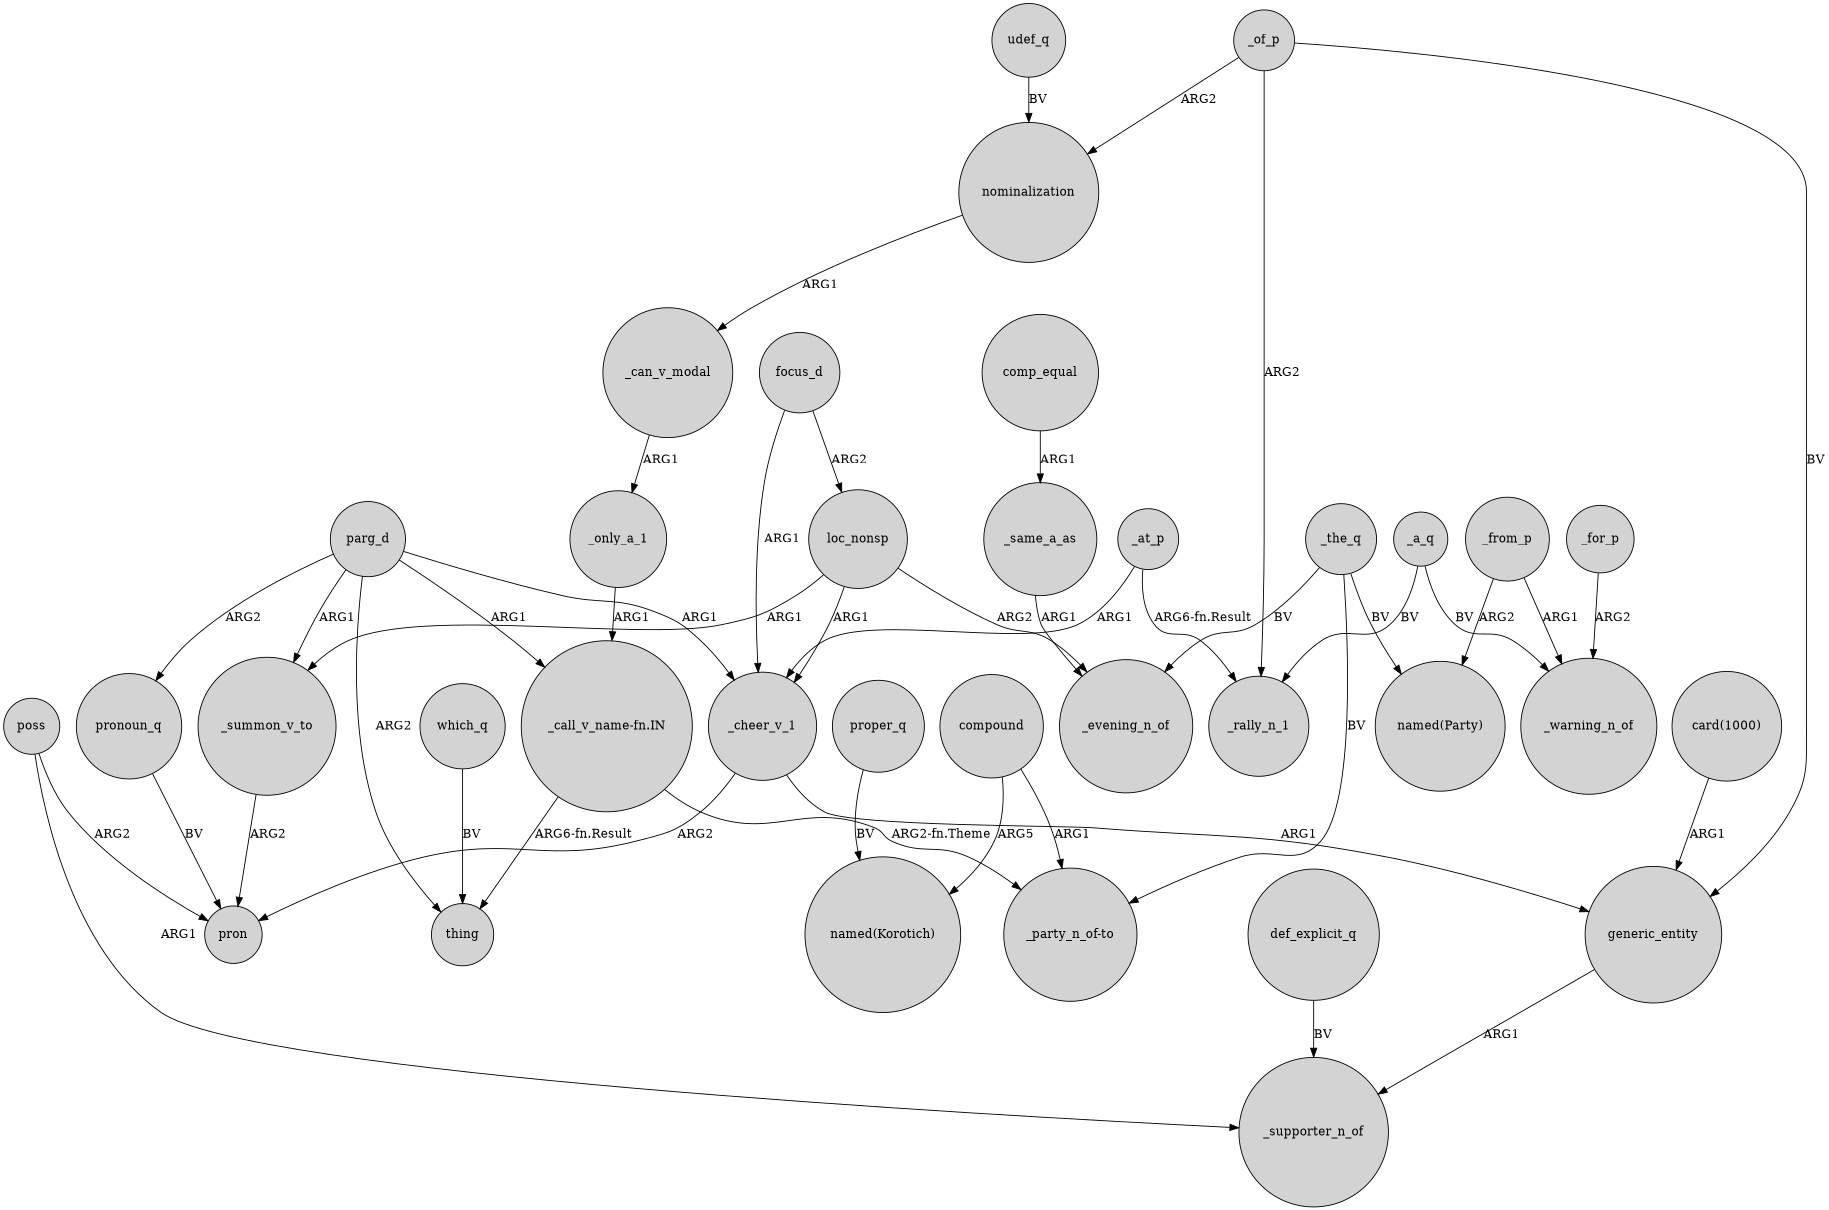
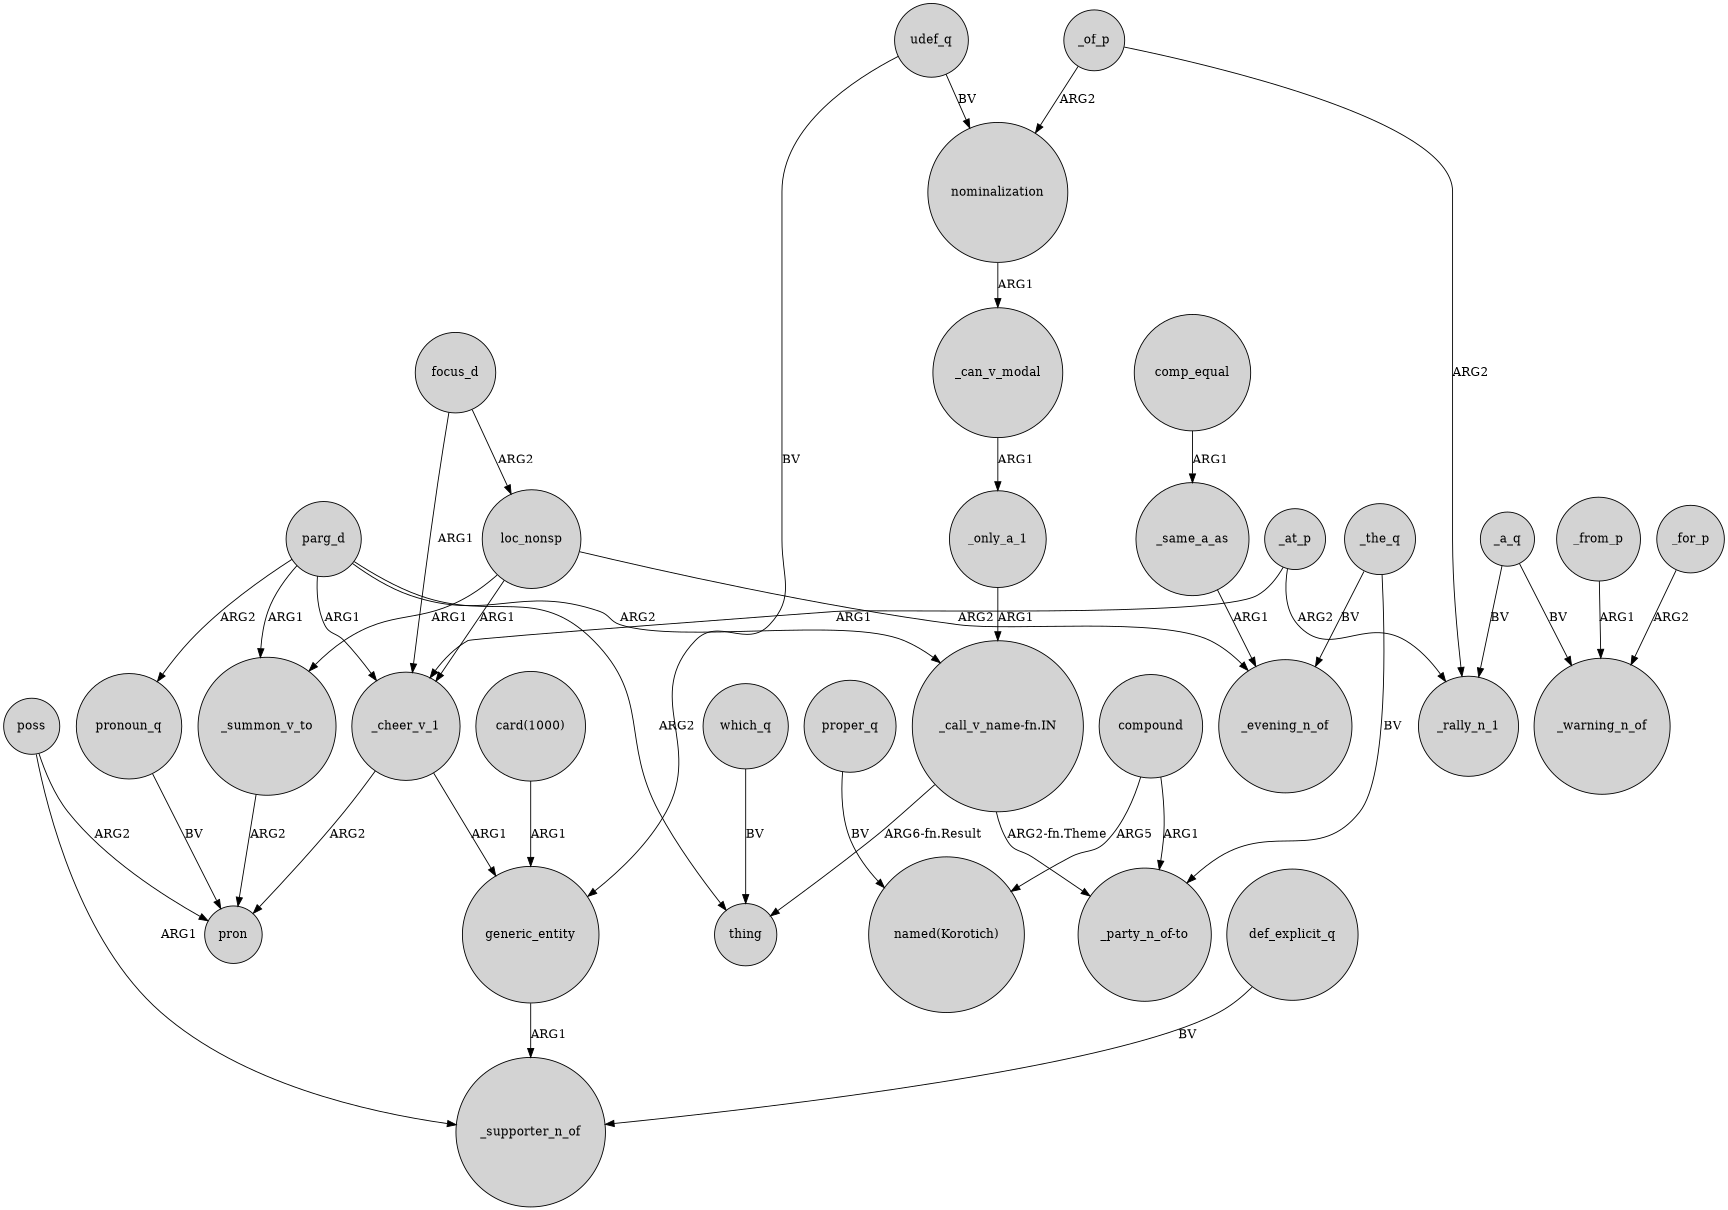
edge "_of_p" -> "generic_entity": now "udef_q" -> "generic_entity"
edge "parg_d" -> "_call_v_name-fn.IN": label "ARG1" -> "ARG2"
edge "_at_p" -> "_rally_n_1": label "ARG6-fn.Result" -> "ARG2"
node "named(Party)": removed
